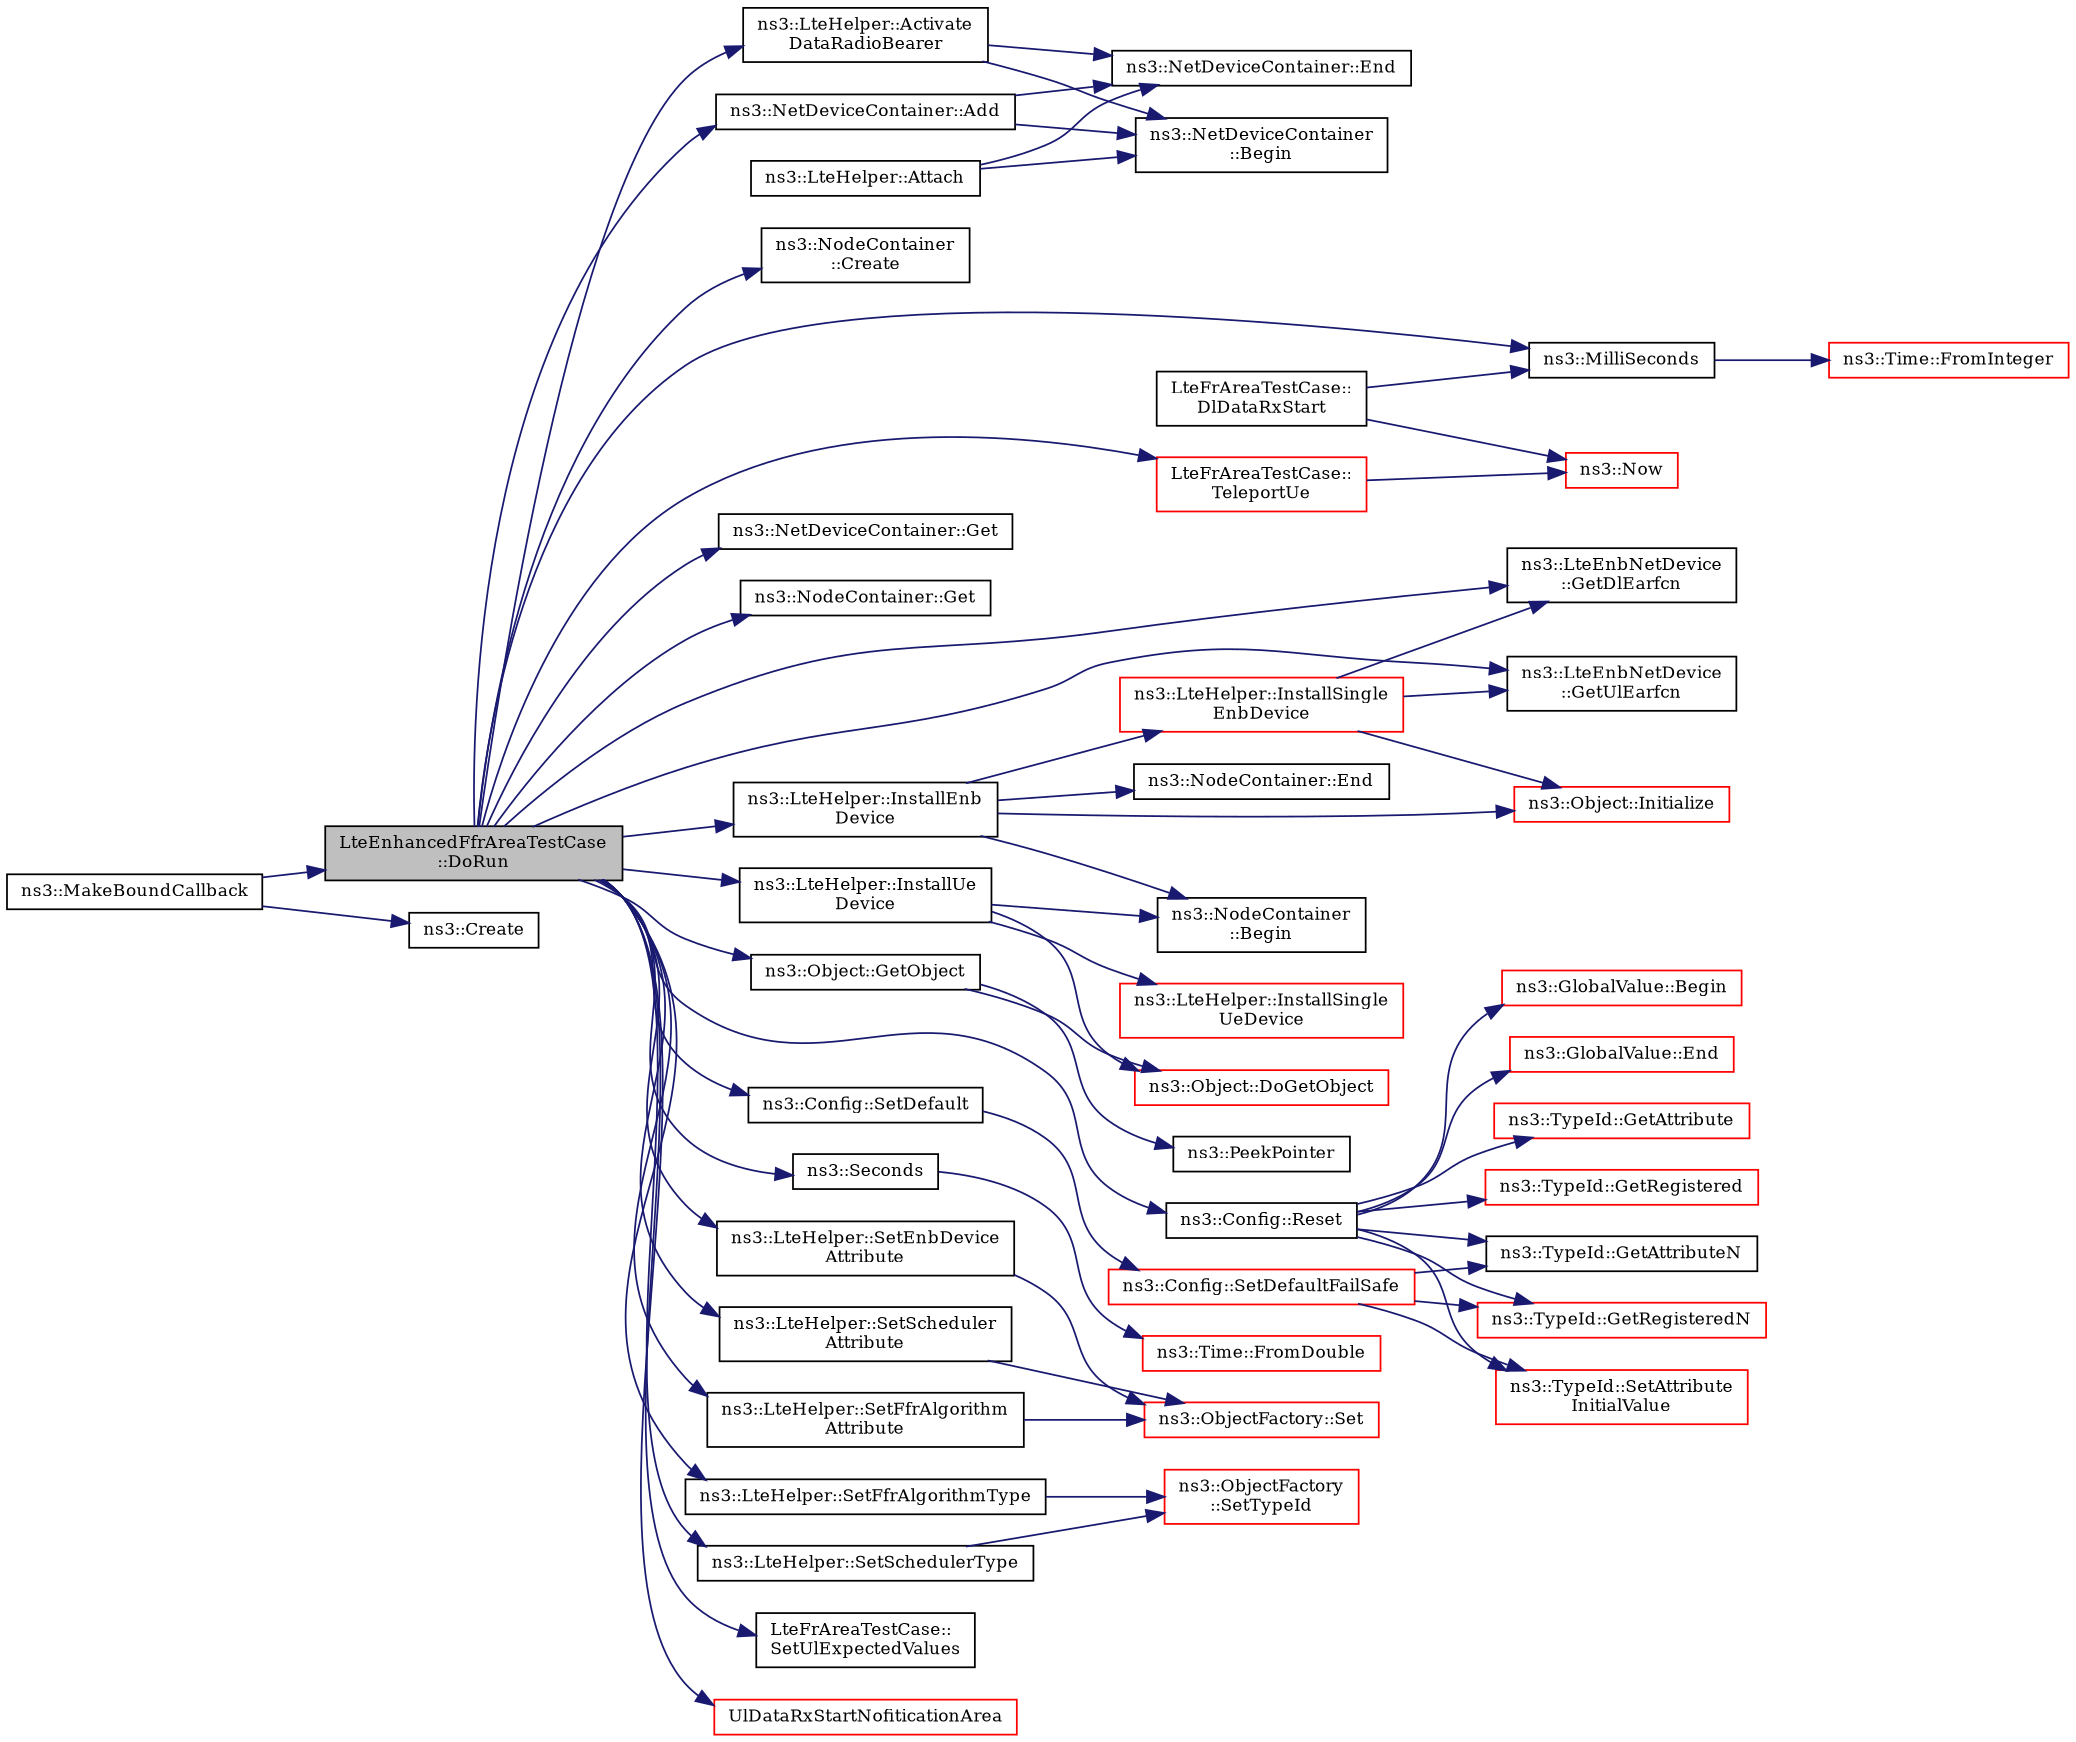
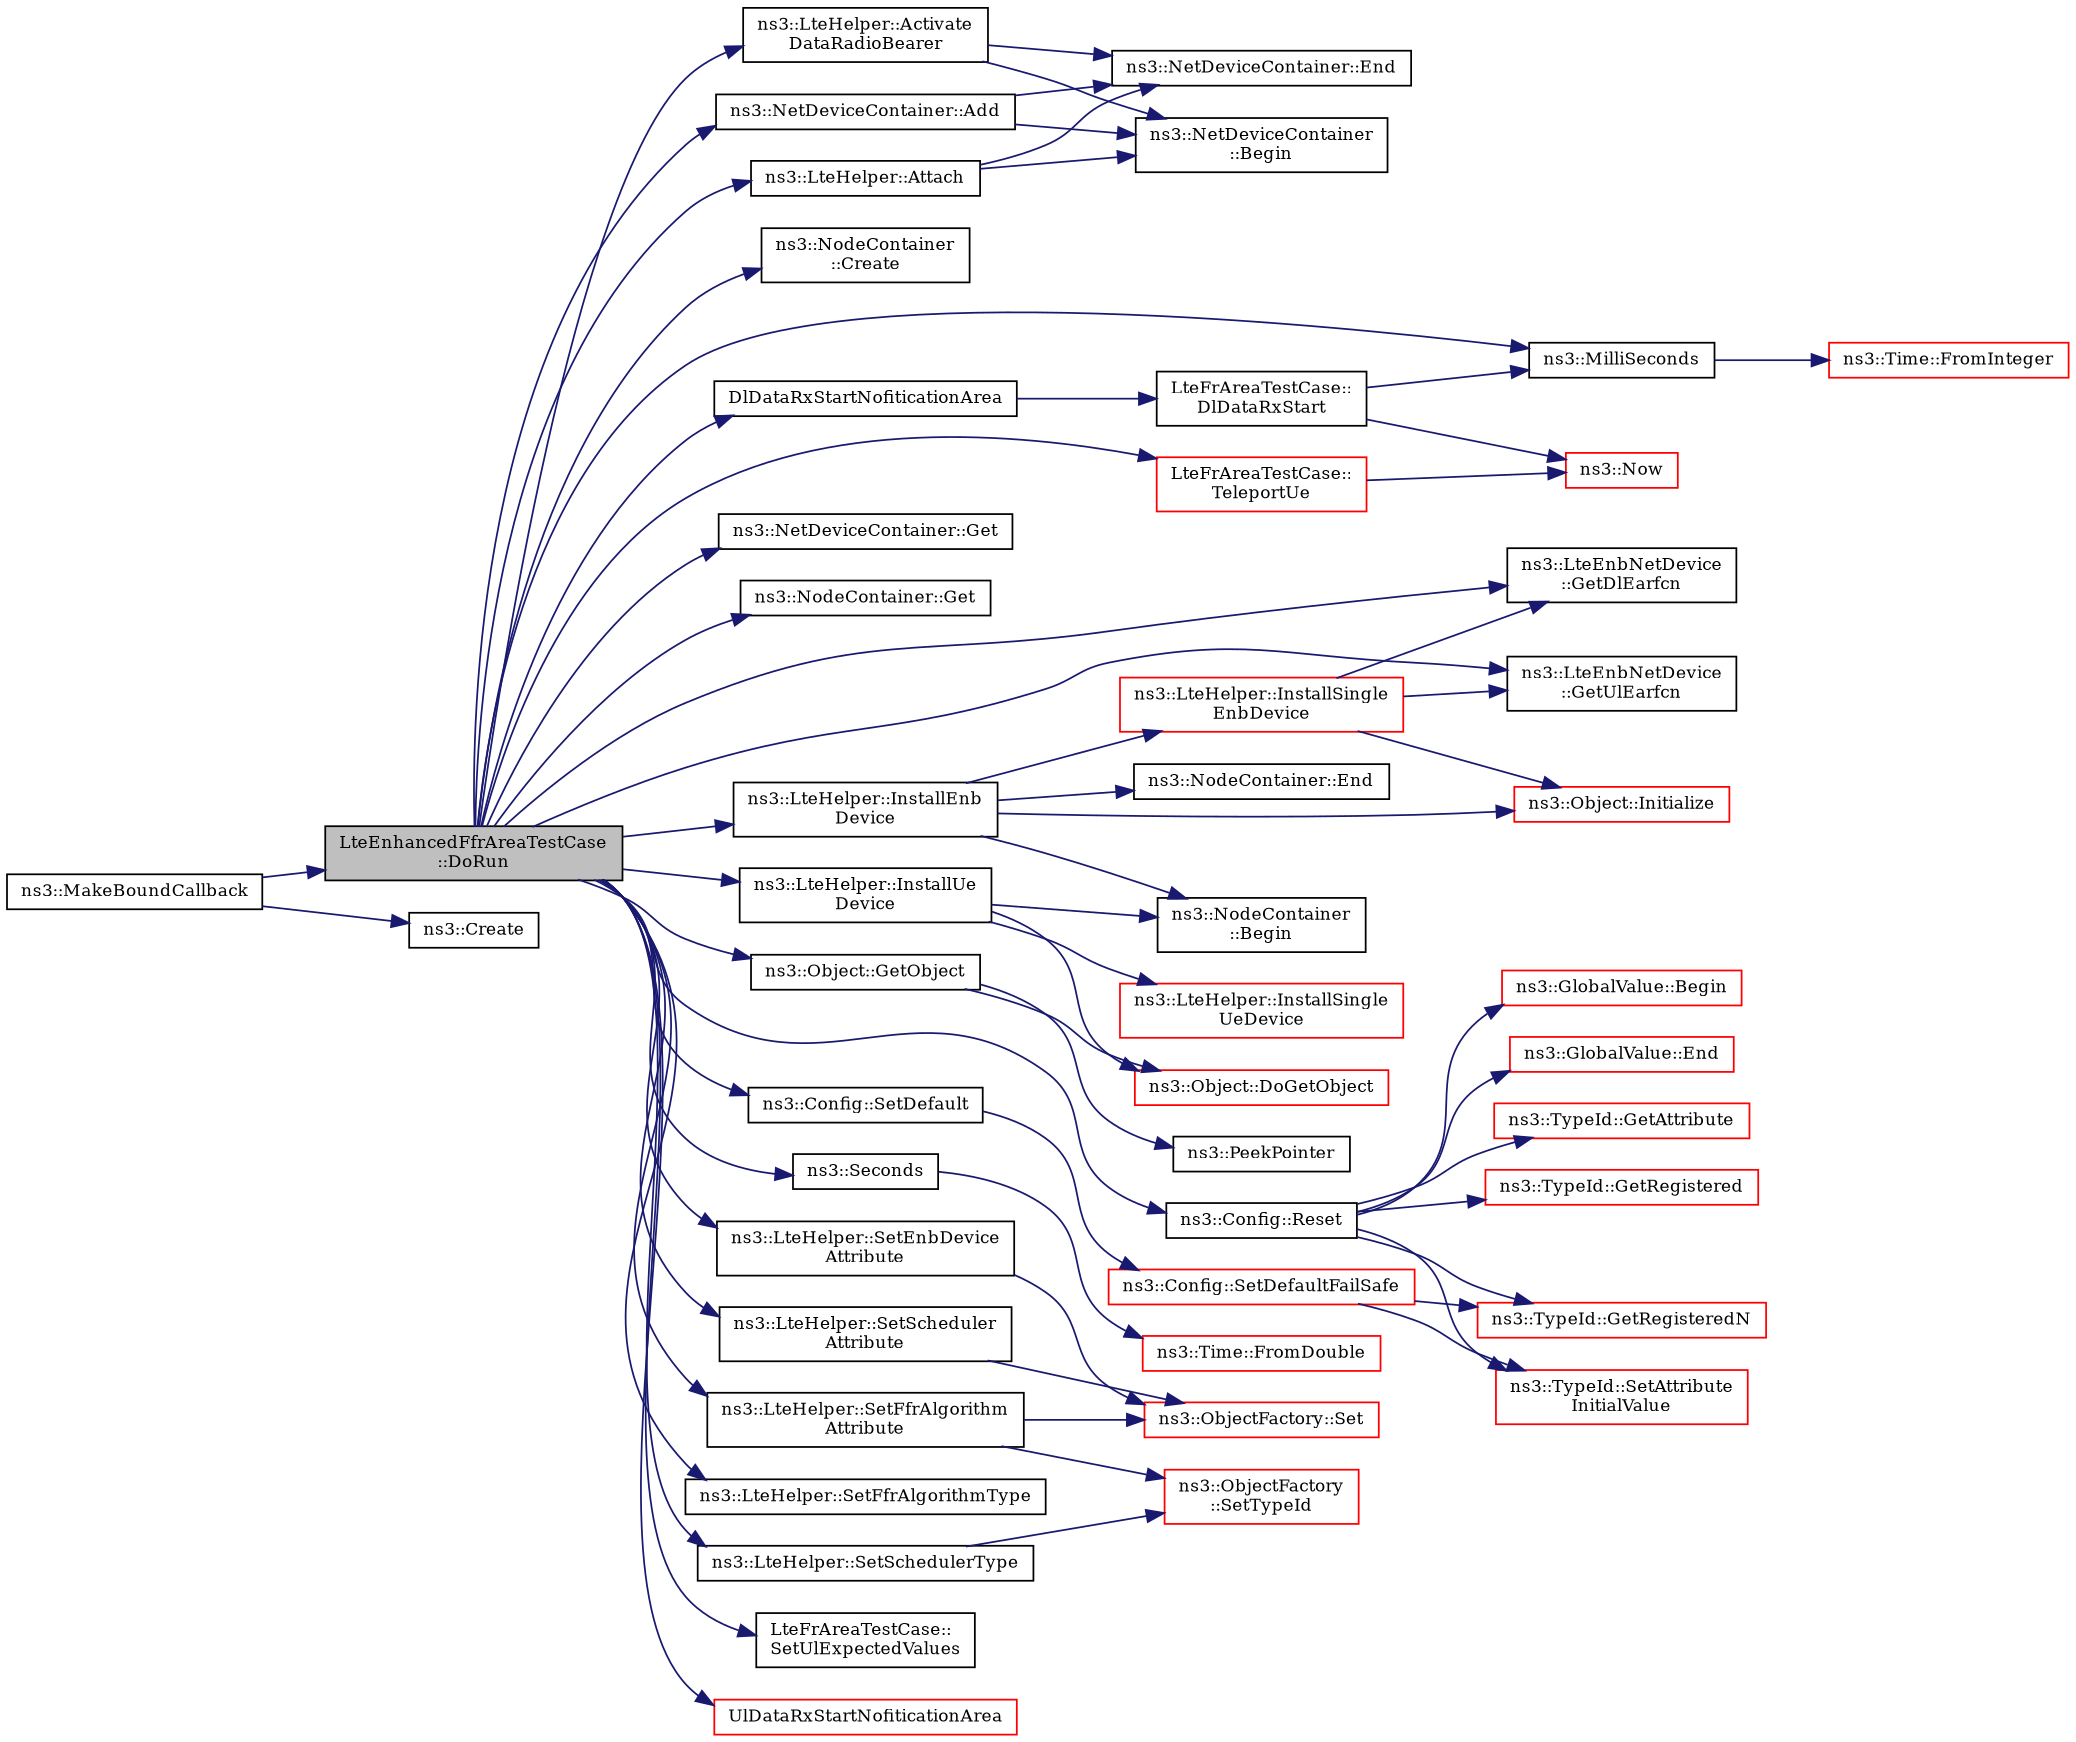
node "DlDataRxStartNofiticationArea": added
edge "LteEnhancedFfrAreaTestCase ::DoRun" -> "ns3::LteHelper::Attach": added
node "ns3::TypeId::GetAttributeN": removed
edge "ns3::LteHelper::SetFfrAlgorithmType" -> "ns3::ObjectFactory ::SetTypeId": now "ns3::LteHelper::SetFfrAlgorithm Attribute" -> "ns3::ObjectFactory ::SetTypeId"
